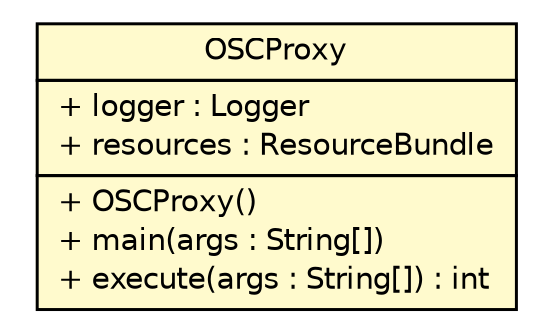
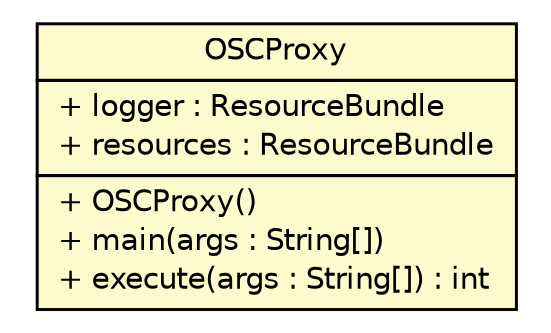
node "OSCProxy": text "+ logger : Logger" -> "+ logger : ResourceBundle"
